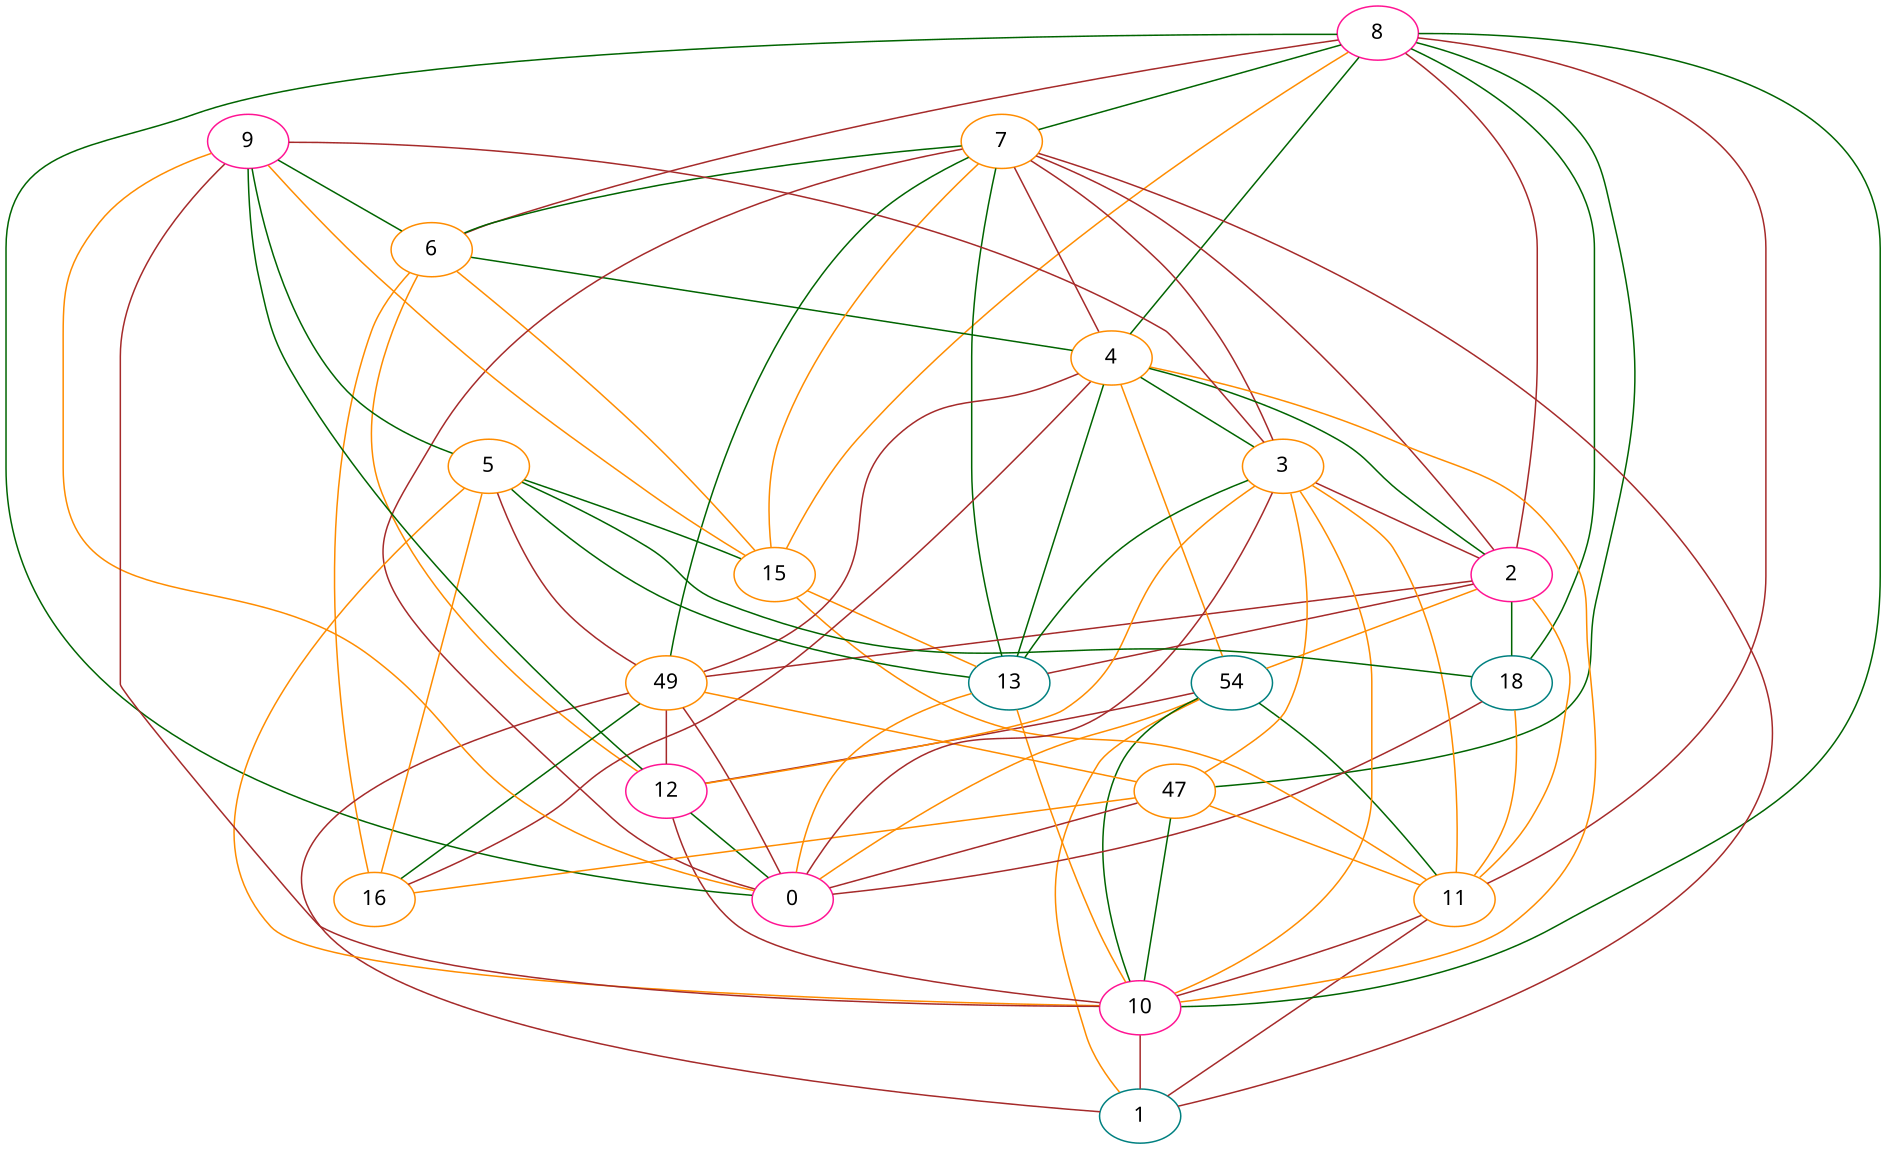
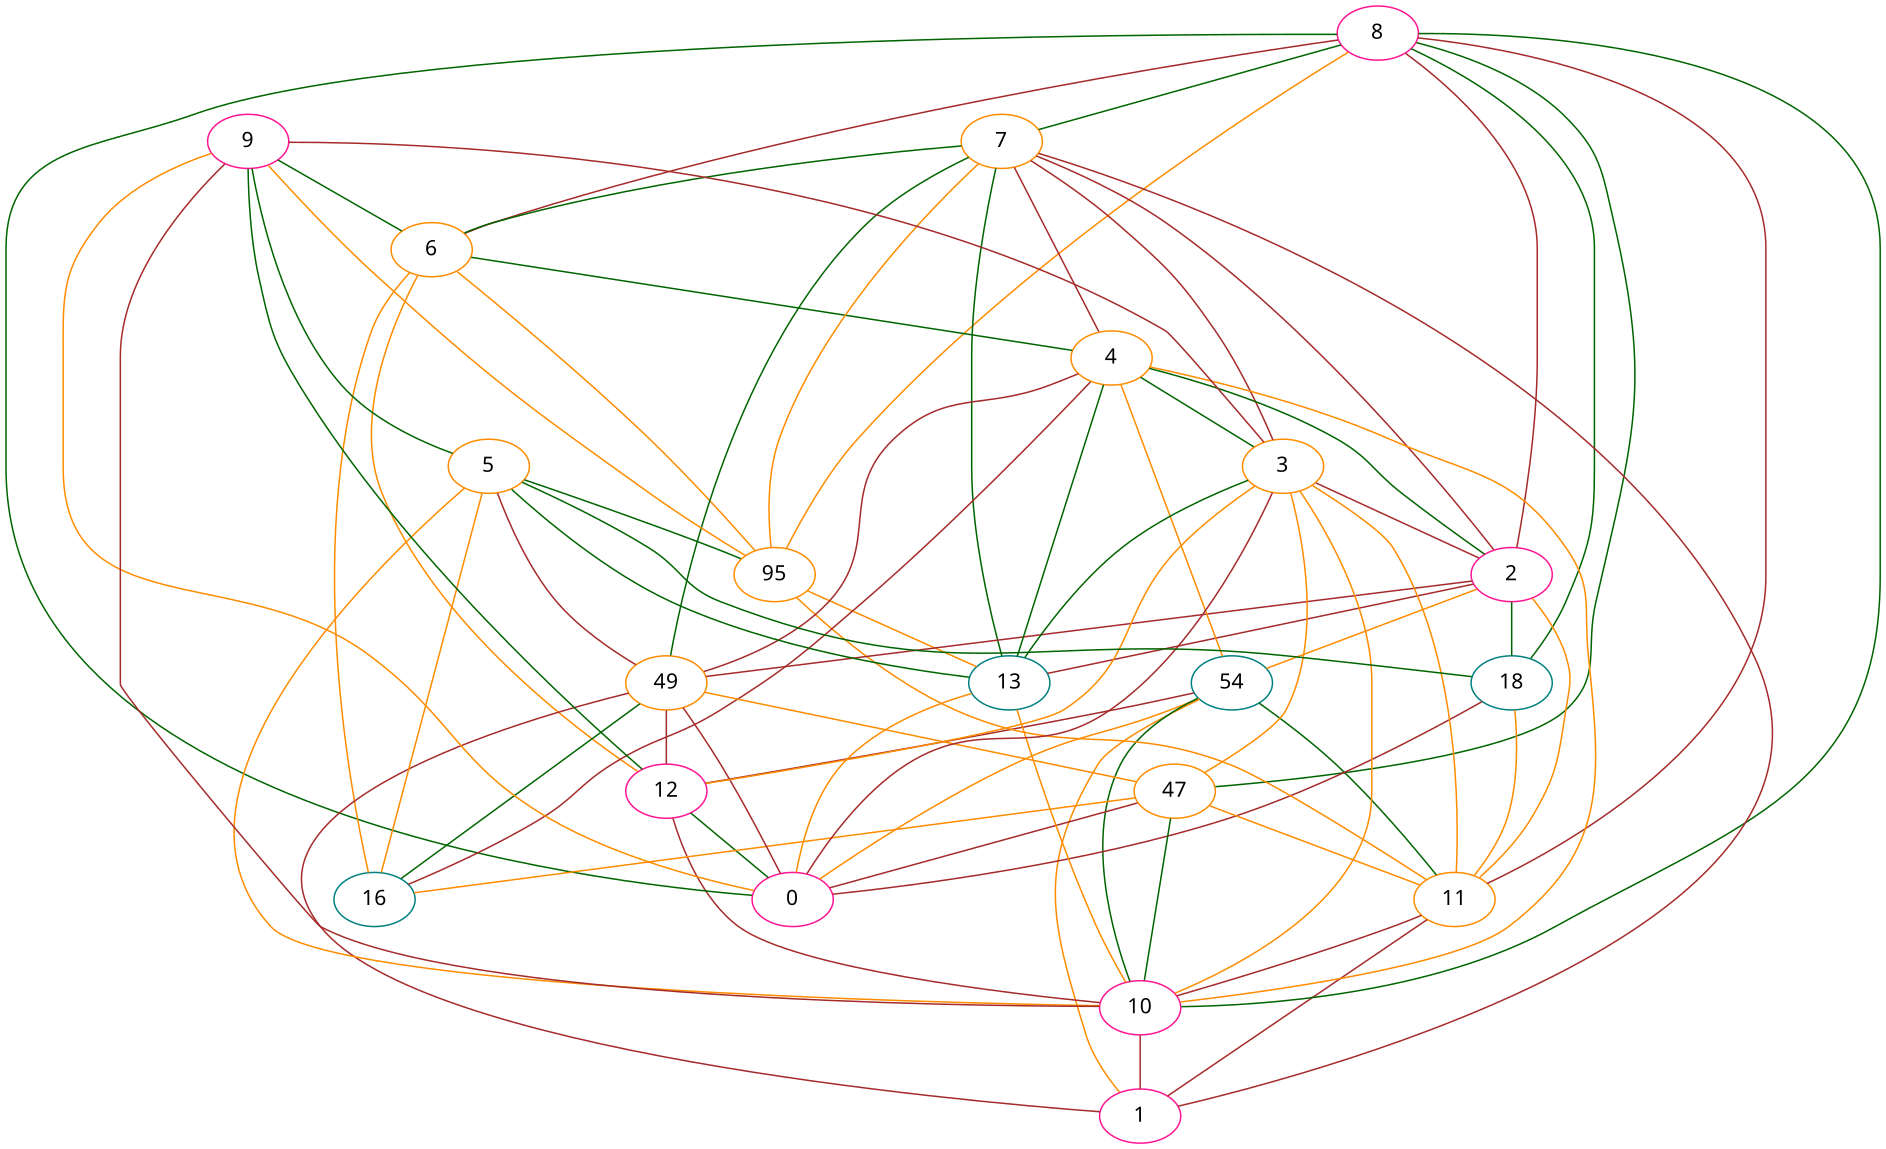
edge "8" -- "4": removed
edge "7" -- "0": removed
node "15": label "15" -> "95"
node "16": color darkorange -> teal
node "1": color teal -> deeppink
